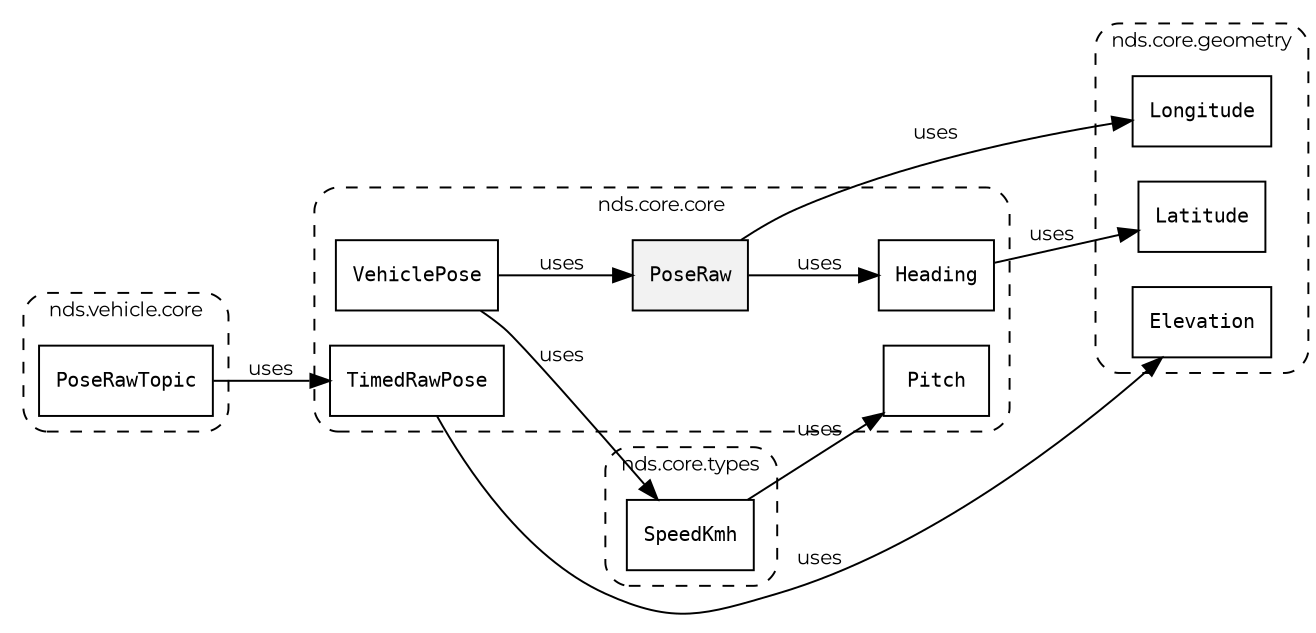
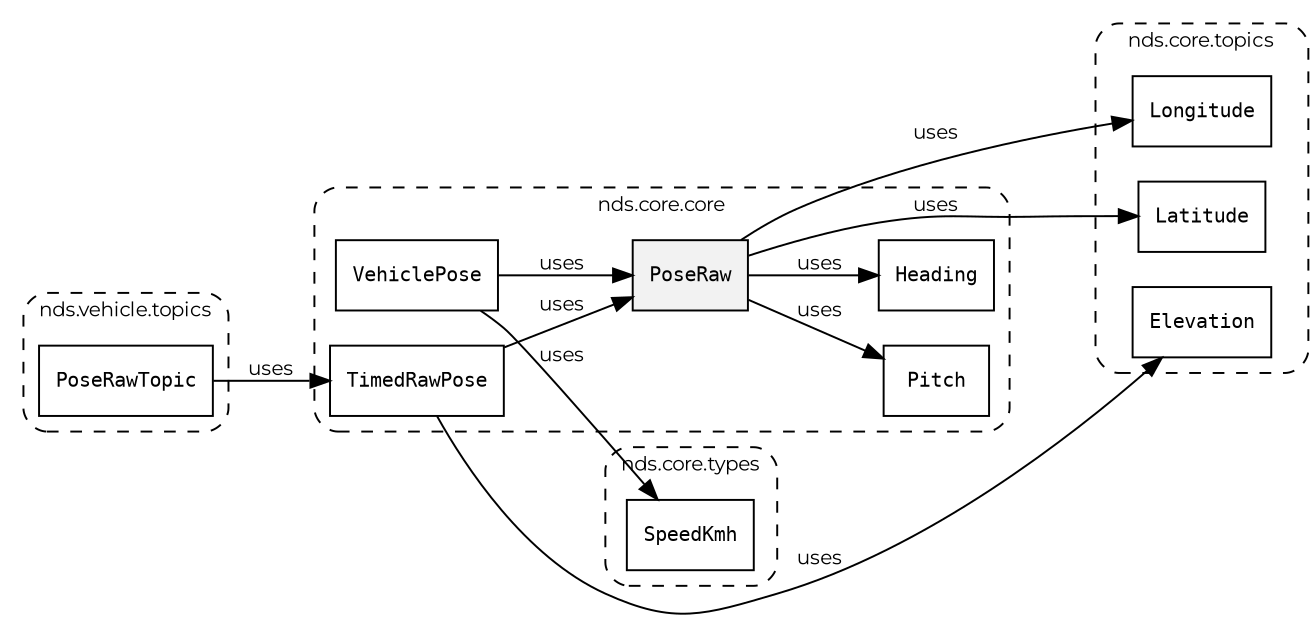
cluster "nds.core.geometry": label "nds.core.geometry" -> "nds.core.topics"
edge "Heading" -> "Latitude": now "PoseRaw" -> "Latitude"
cluster "nds.vehicle.core": label "nds.vehicle.core" -> "nds.vehicle.topics"
edge "TimedRawPose" -> "PoseRaw": added, label "uses"
edge "SpeedKmh" -> "Pitch": now "PoseRaw" -> "Pitch"
